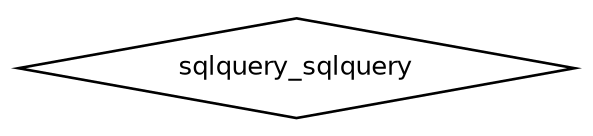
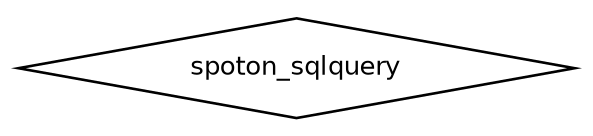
node "sqlquery_sqlquery": label "sqlquery_sqlquery" -> "spoton_sqlquery"
